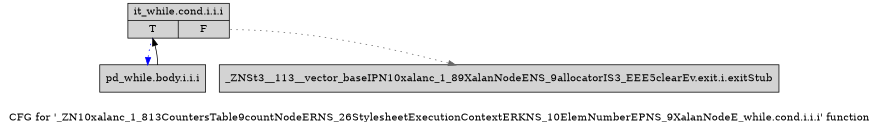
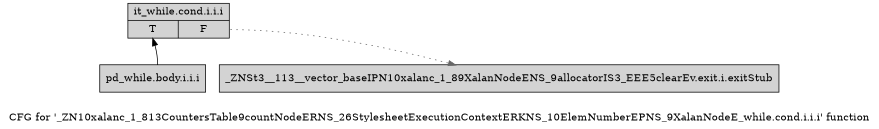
edge "it_while.cond.i.i.i" -> "pd_while.body.i.i.i": removed
